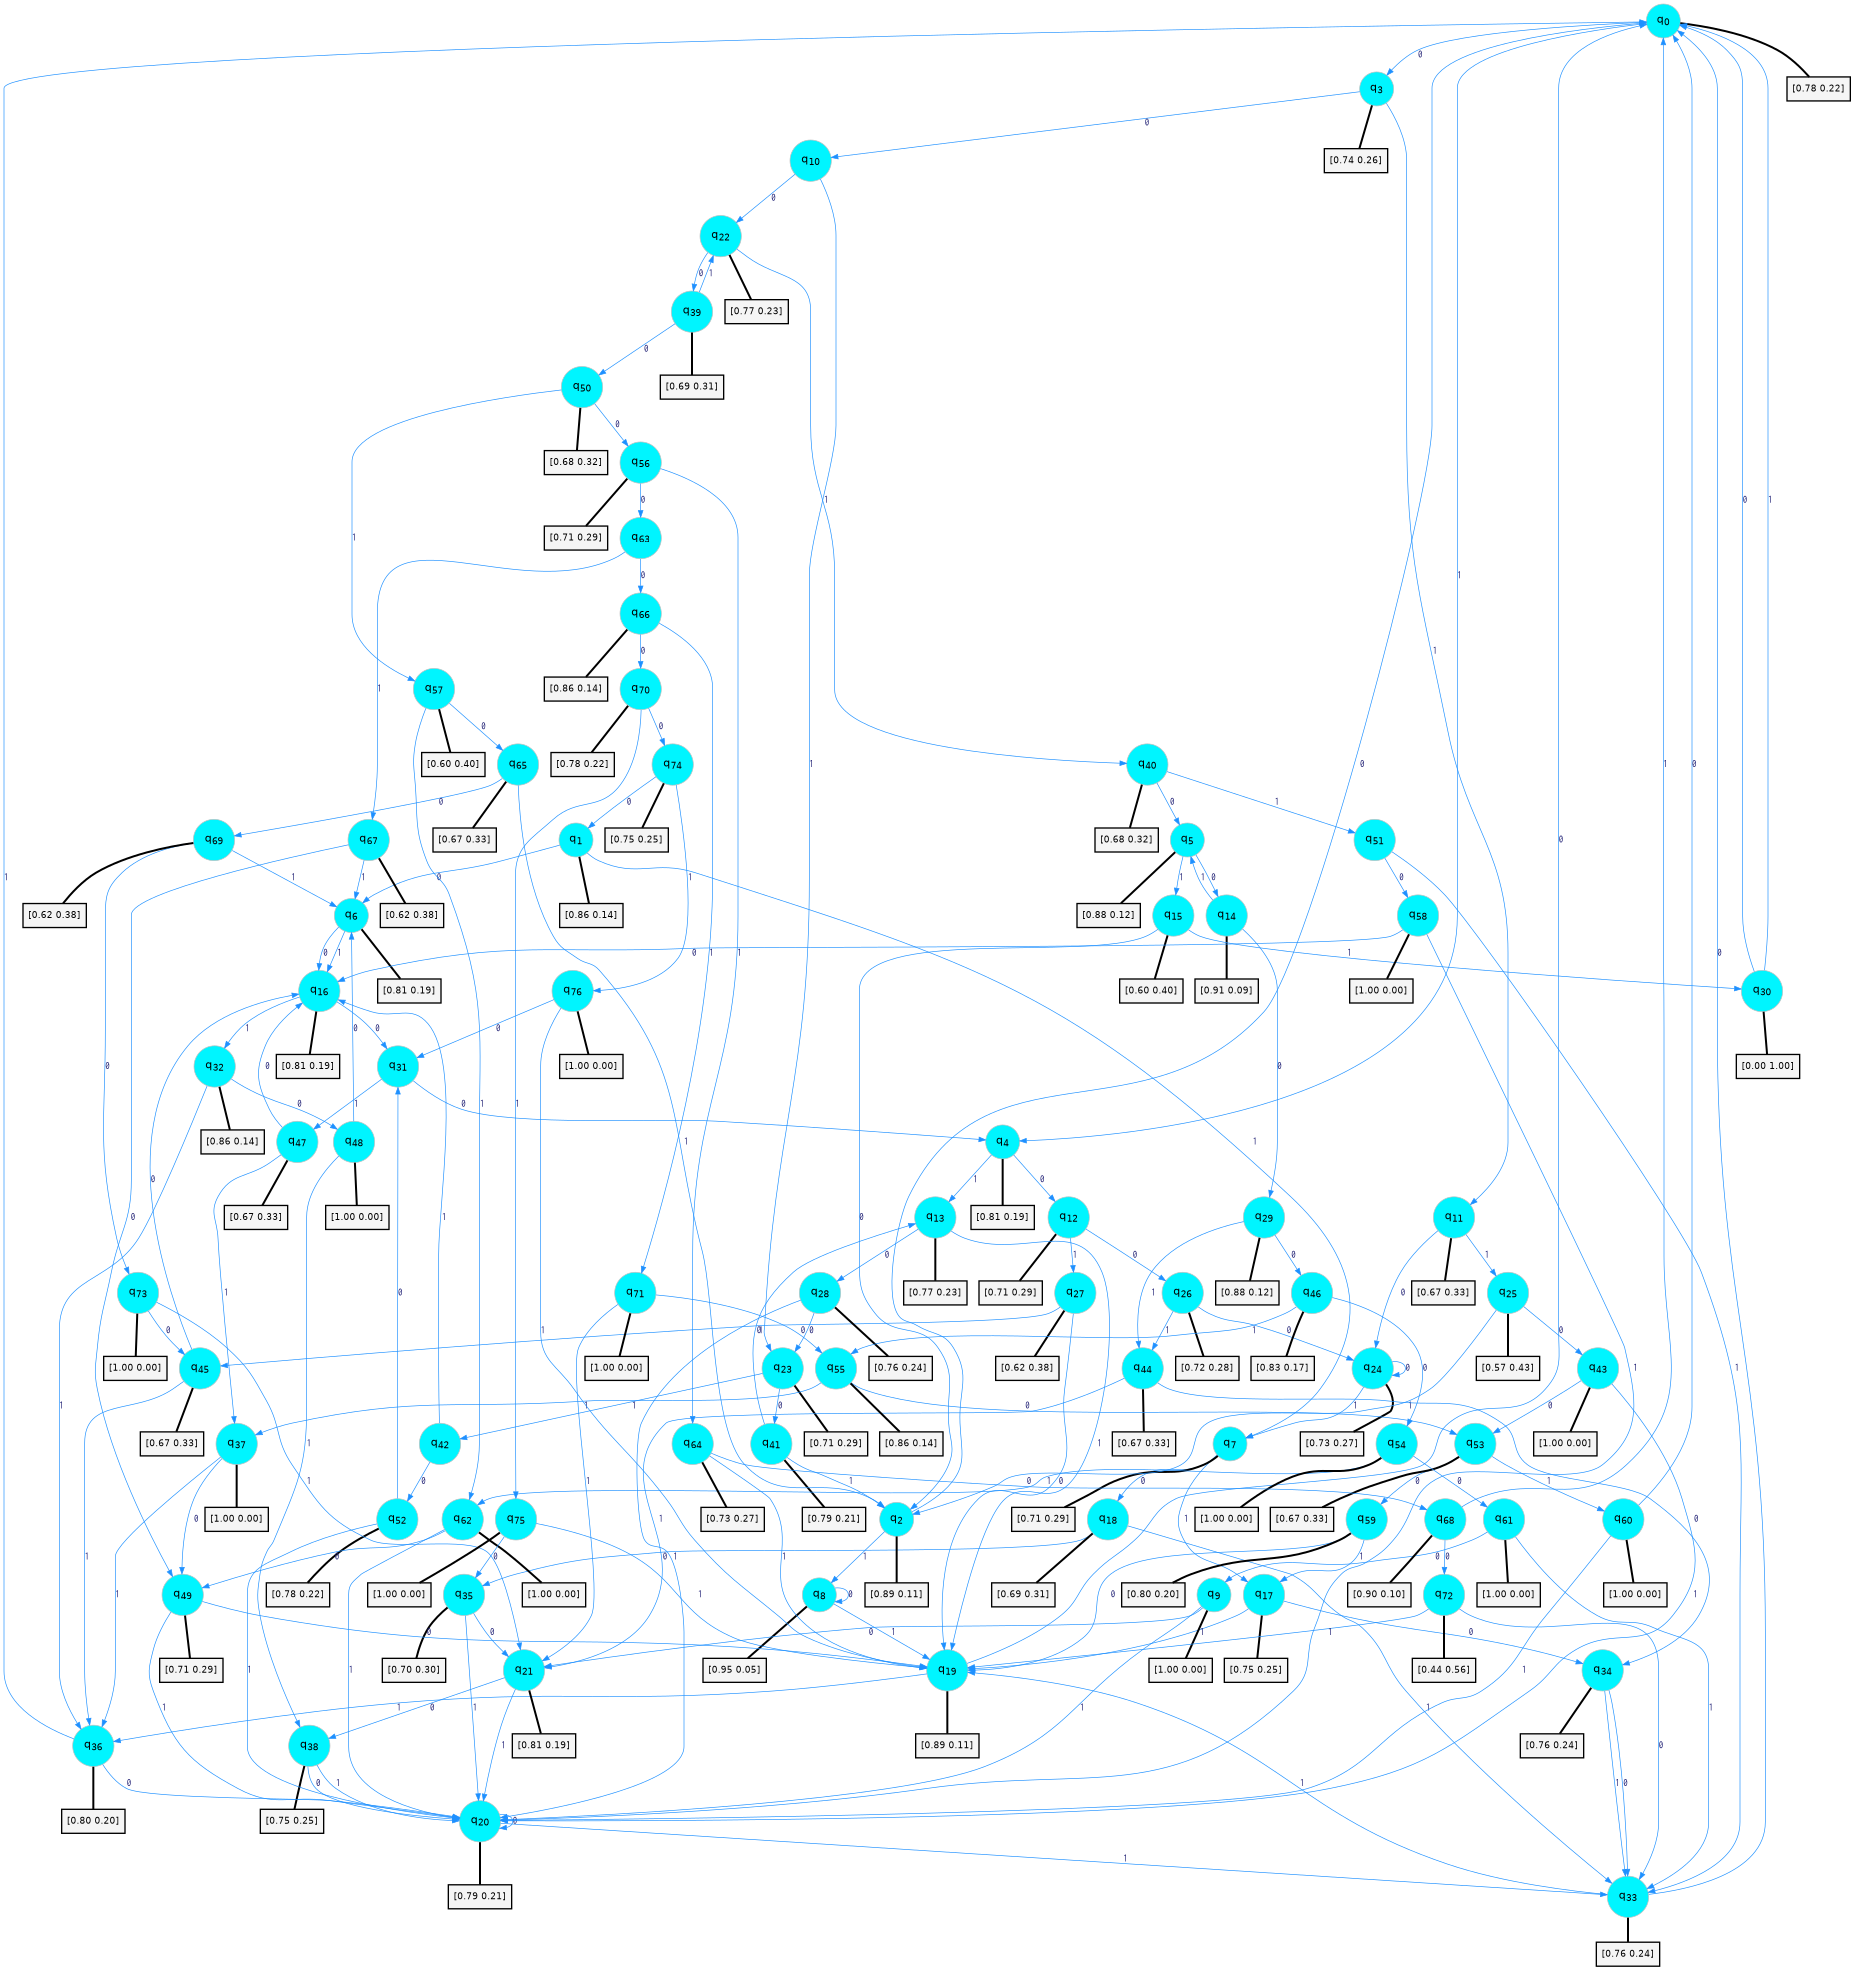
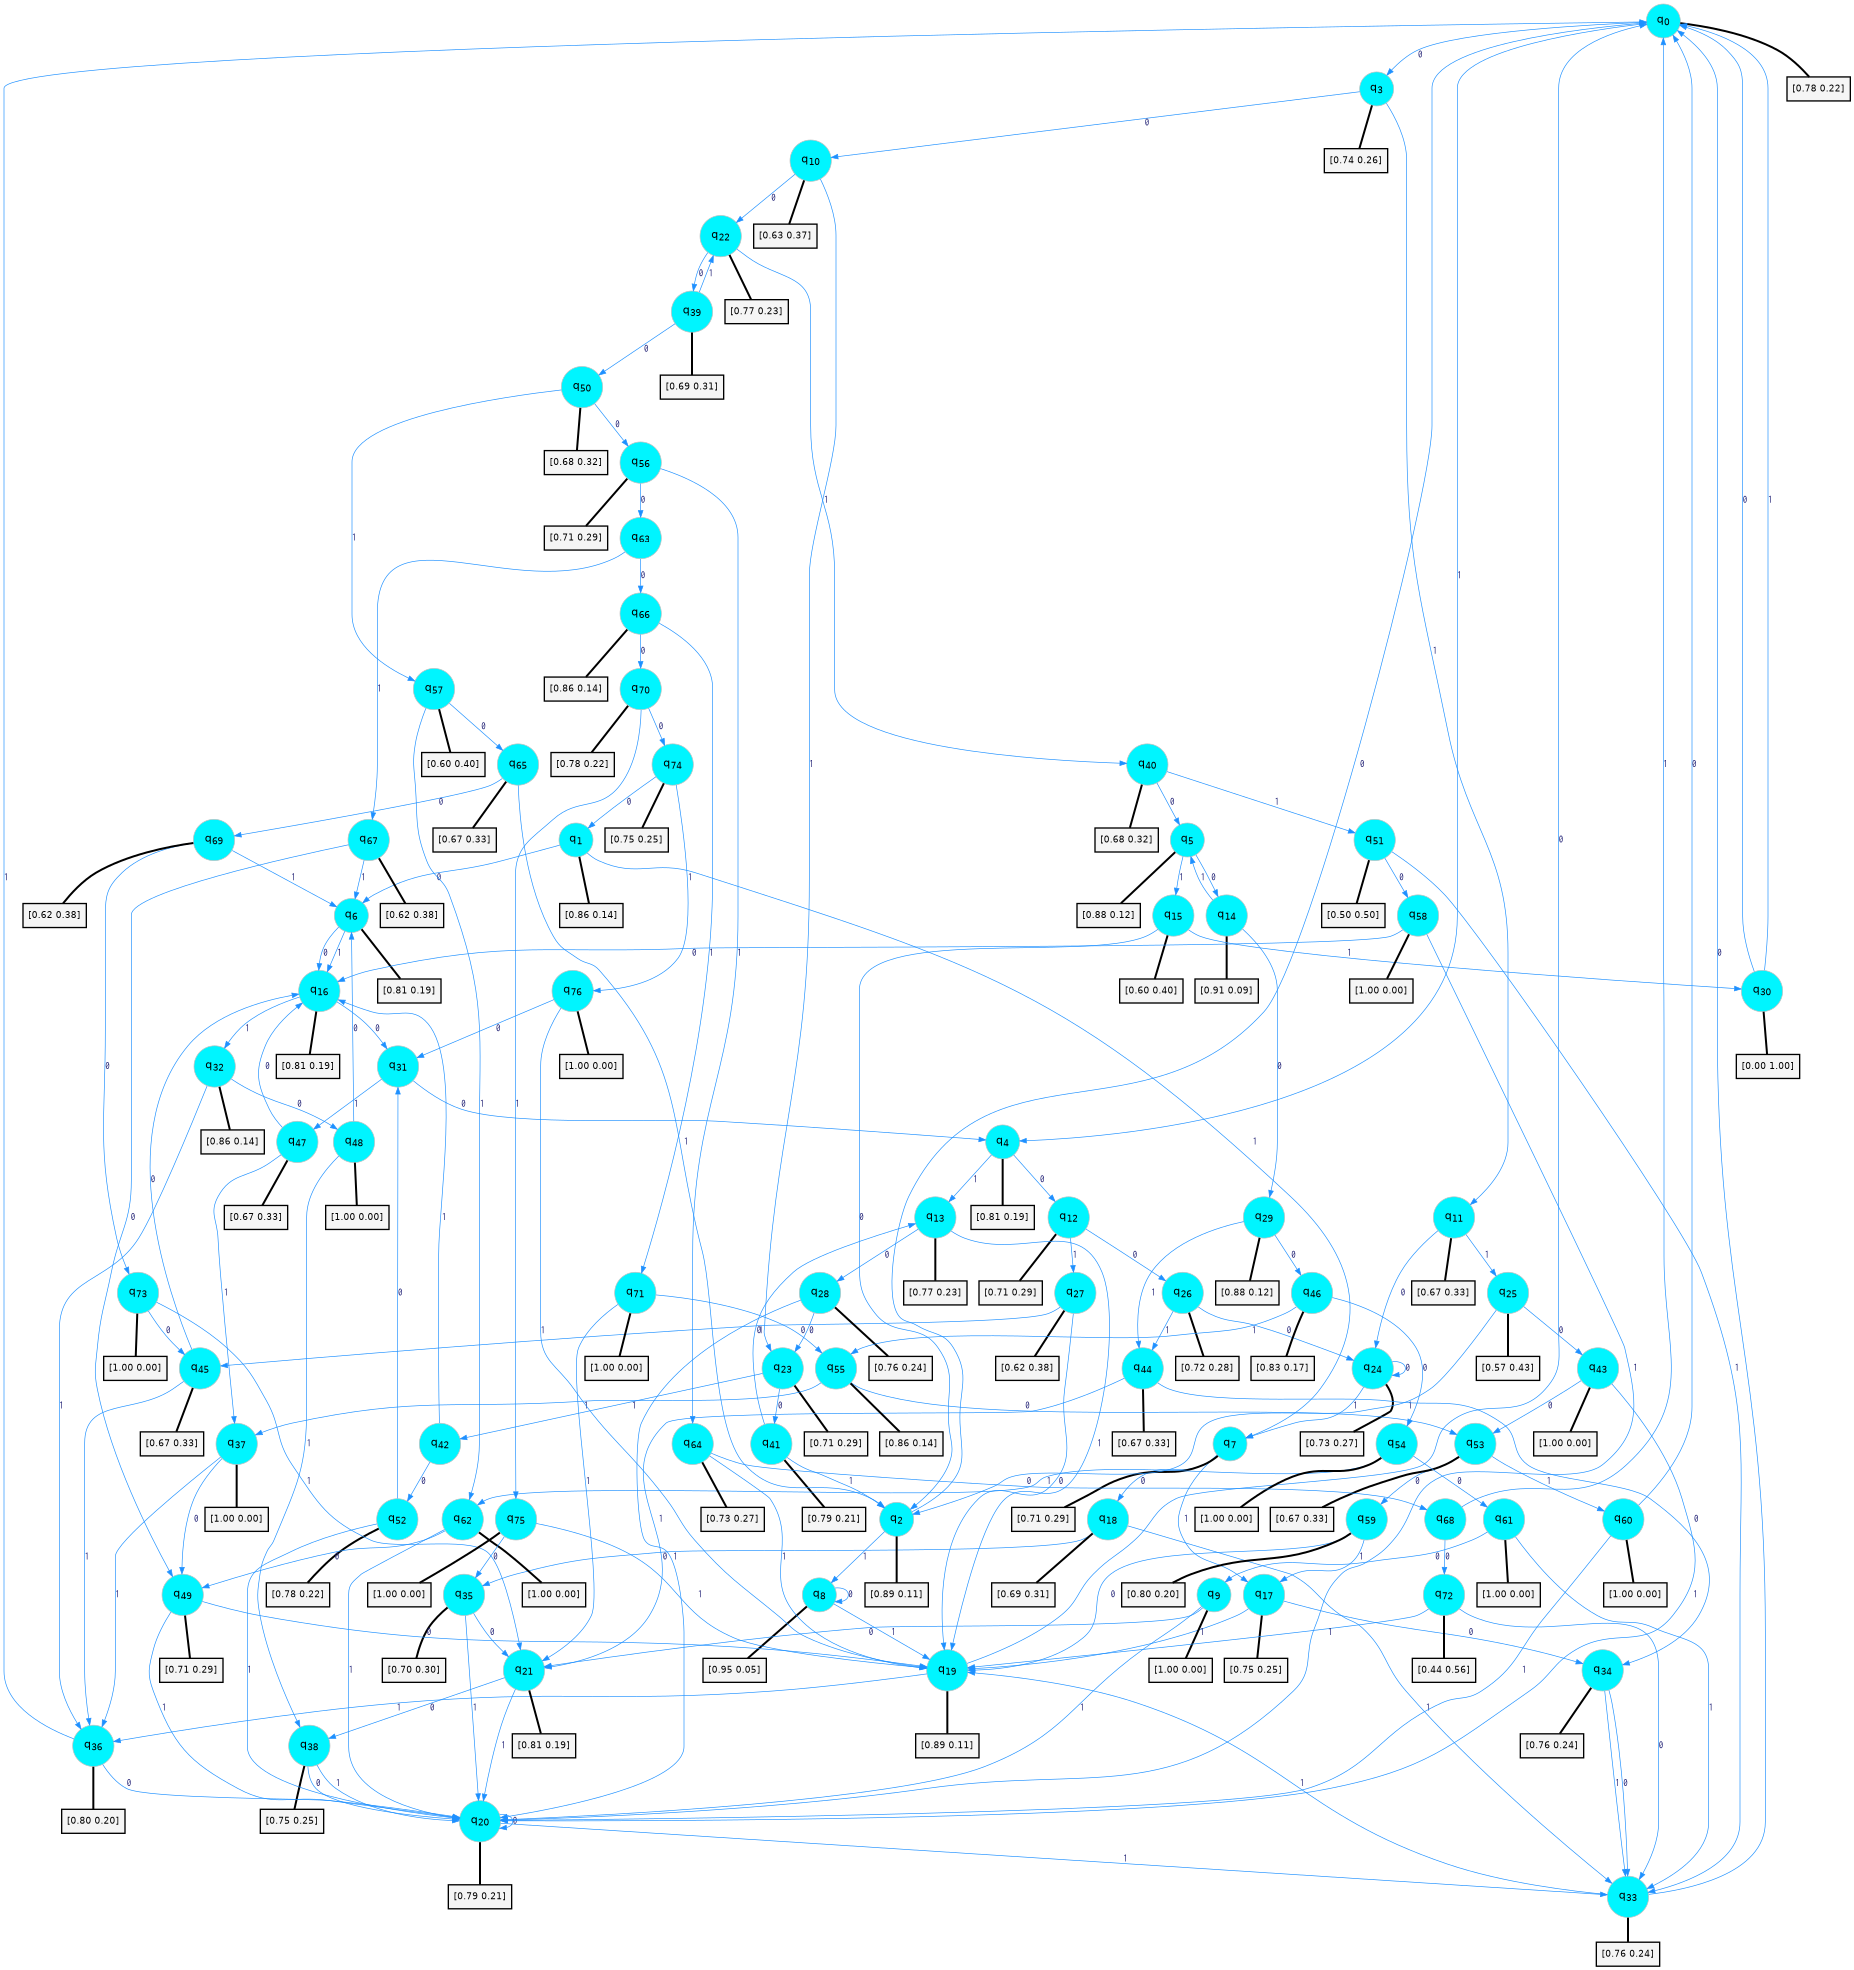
node "[0.63 0.37]": added
node "[0.50 0.50]": added
node "[0.90 0.10]": removed
